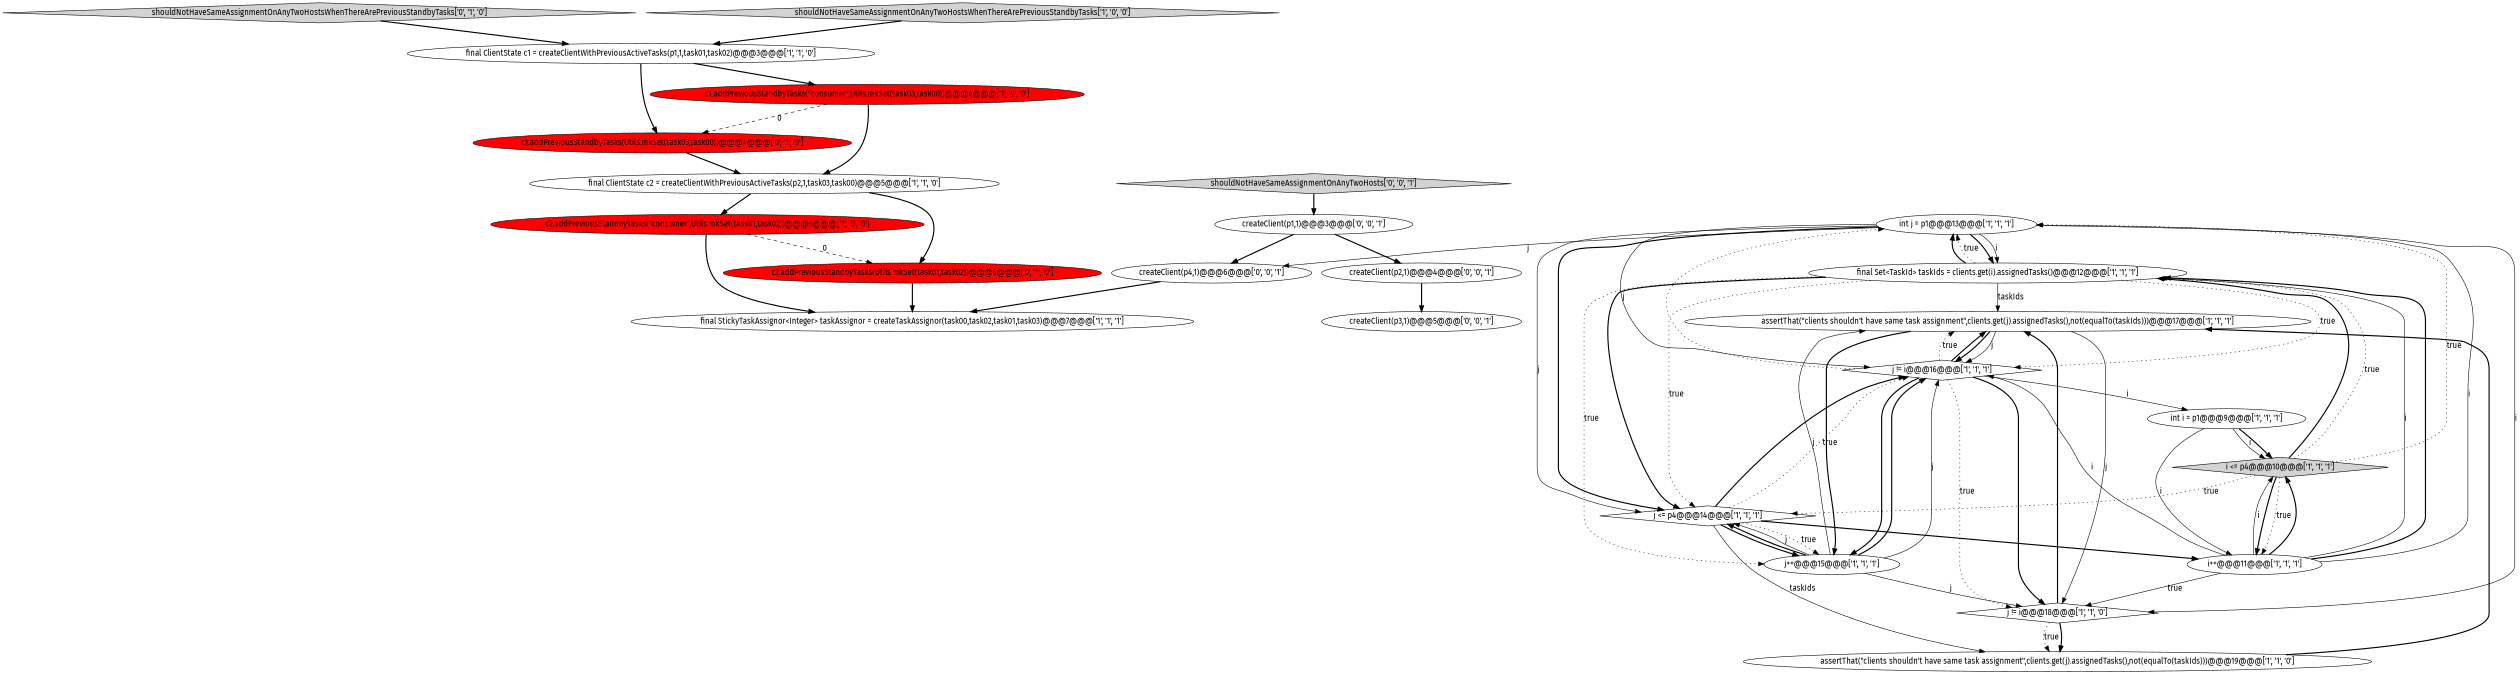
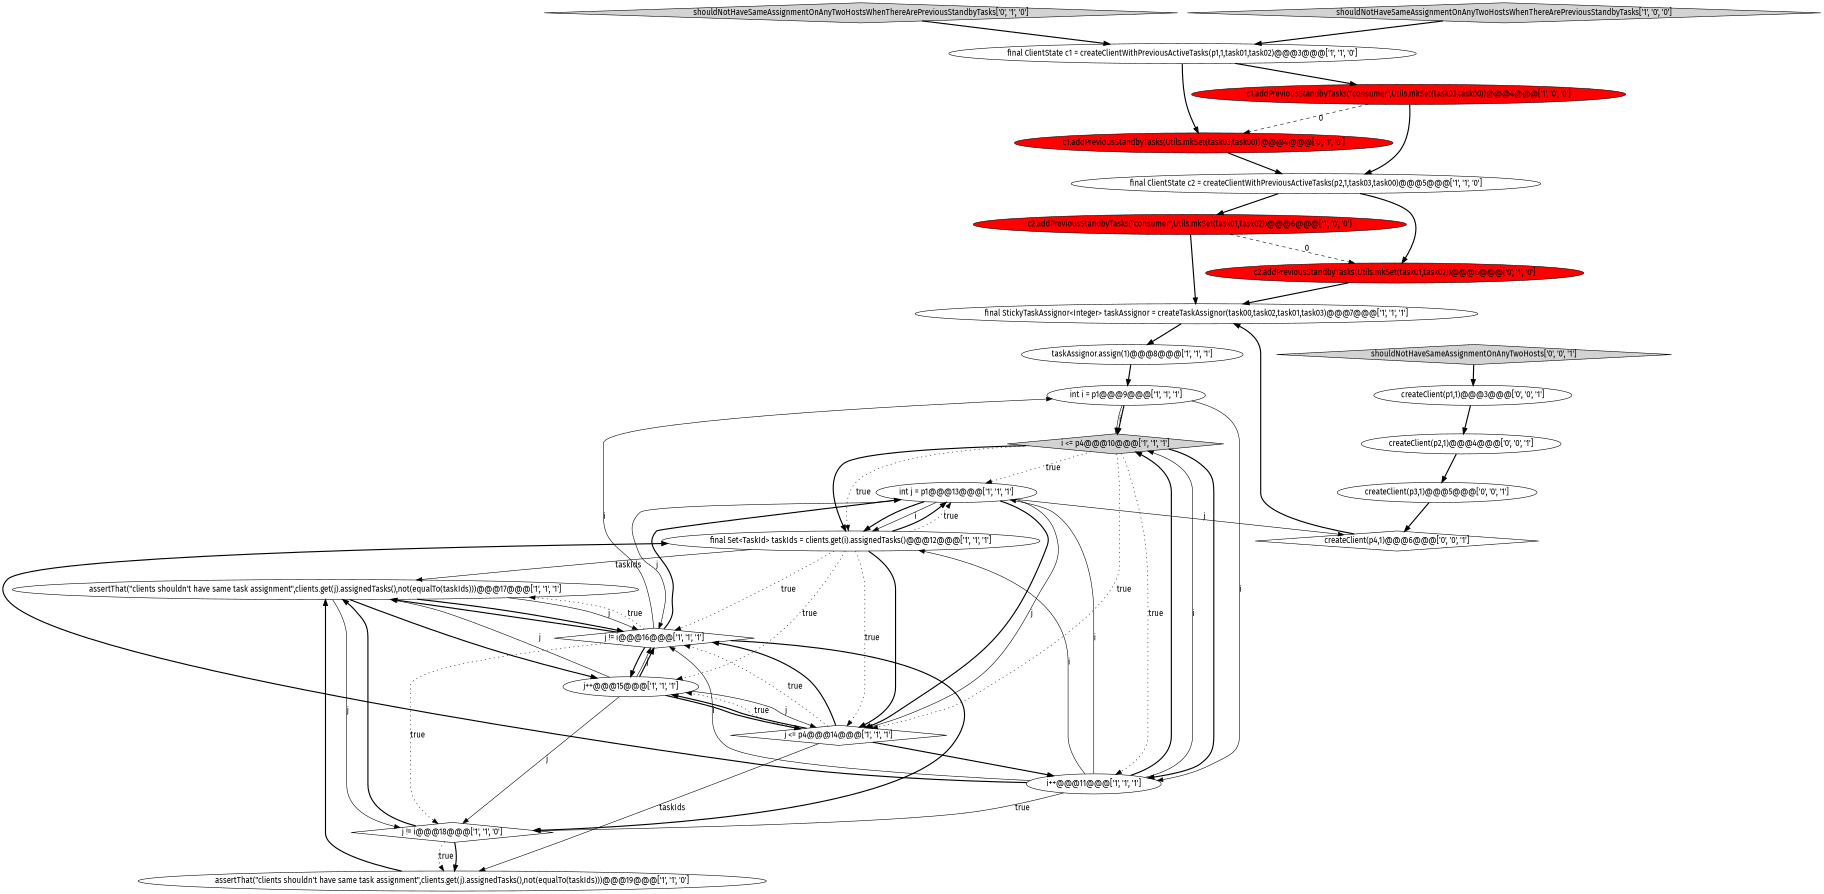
edge "createClient(p1,1)@@@3@@@['0', '0', '1']" -> "createClient(p4,1)@@@6@@@['0', '0', '1']": now "createClient(p3,1)@@@5@@@['0', '0', '1']" -> "createClient(p4,1)@@@6@@@['0', '0', '1']"
node "createClient(p4,1)@@@6@@@['0', '0', '1']": shape ellipse -> diamond
edge "j != i@@@16@@@['1', '1', '1']" -> "int j = p1@@@13@@@['1', '1', '1']": style dotted -> bold
node "taskAssignor.assign(1)@@@8@@@['1', '1', '1']": added
edge "int j = p1@@@13@@@['1', '1', '1']" -> "j != i@@@18@@@['1', '1', '0']": removed, label "i"
